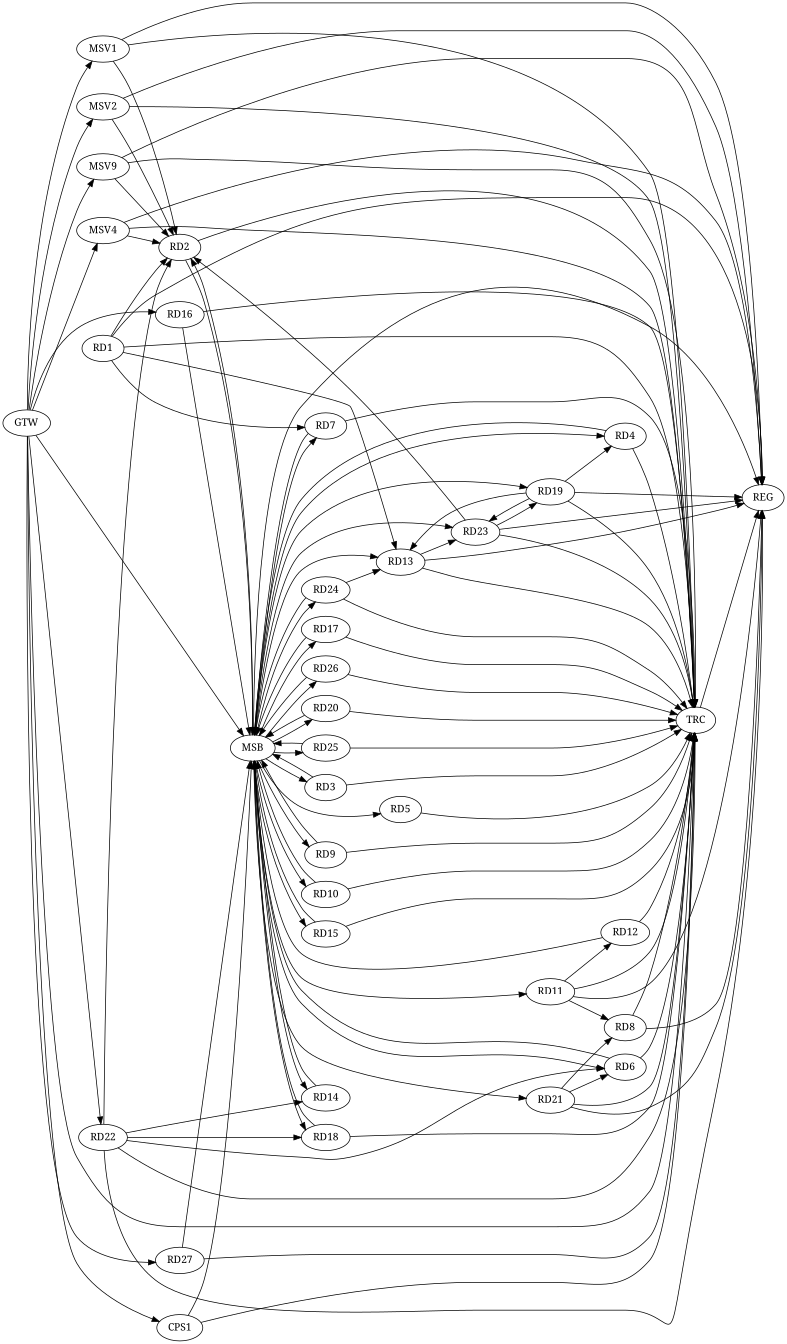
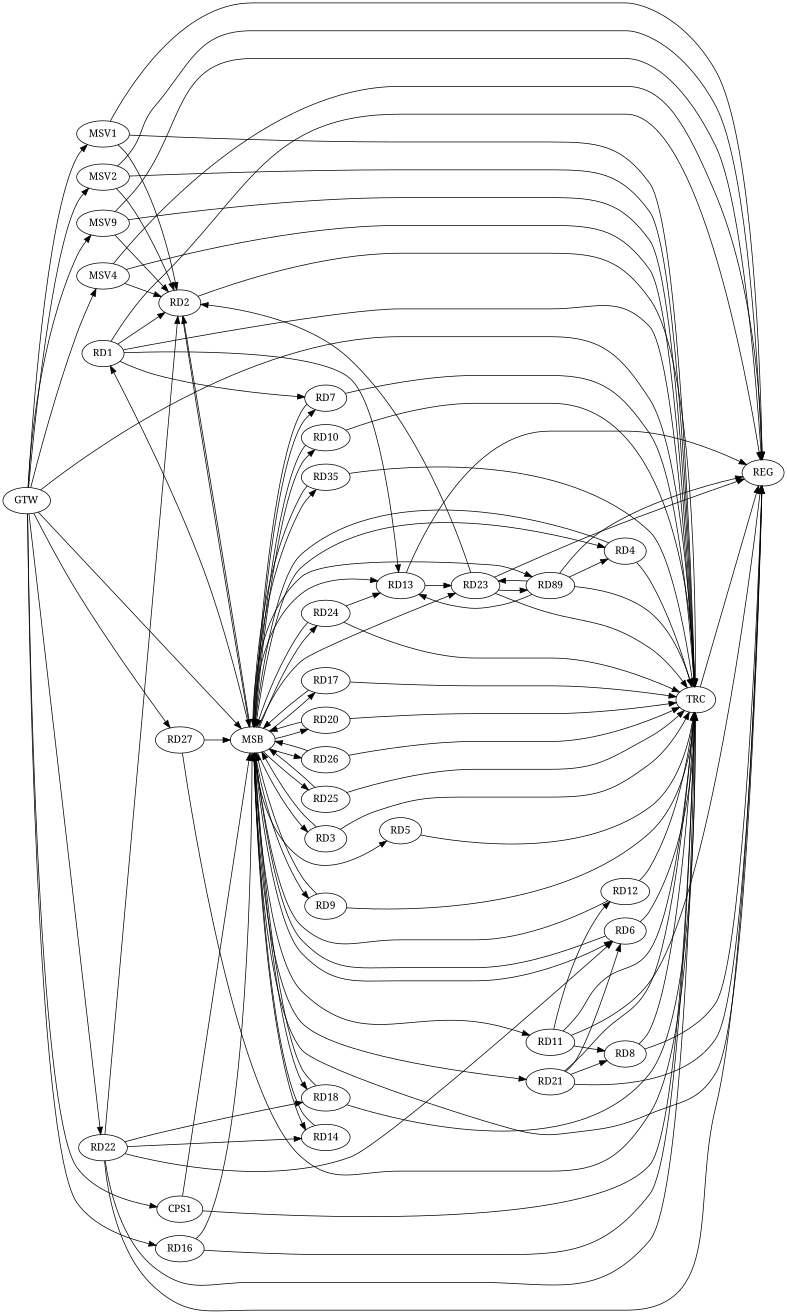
node "RD19": label "RD19" -> "RD89"
edge "MSB" -> "RD1": added
edge "RD13" -> "TRC": removed
node "RD15": label "RD15" -> "RD35"
